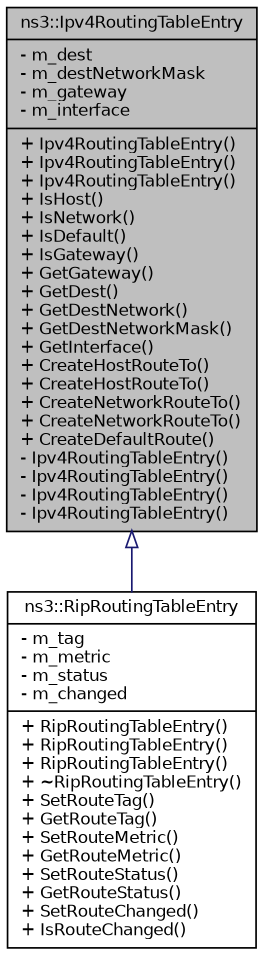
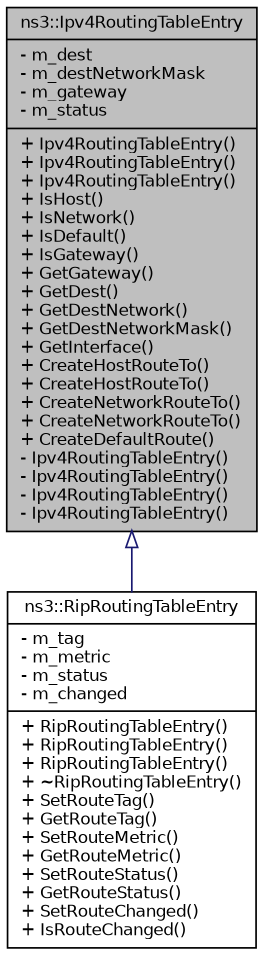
node "ns3::Ipv4RoutingTableEntry": text "- m_interface" -> "- m_status"
